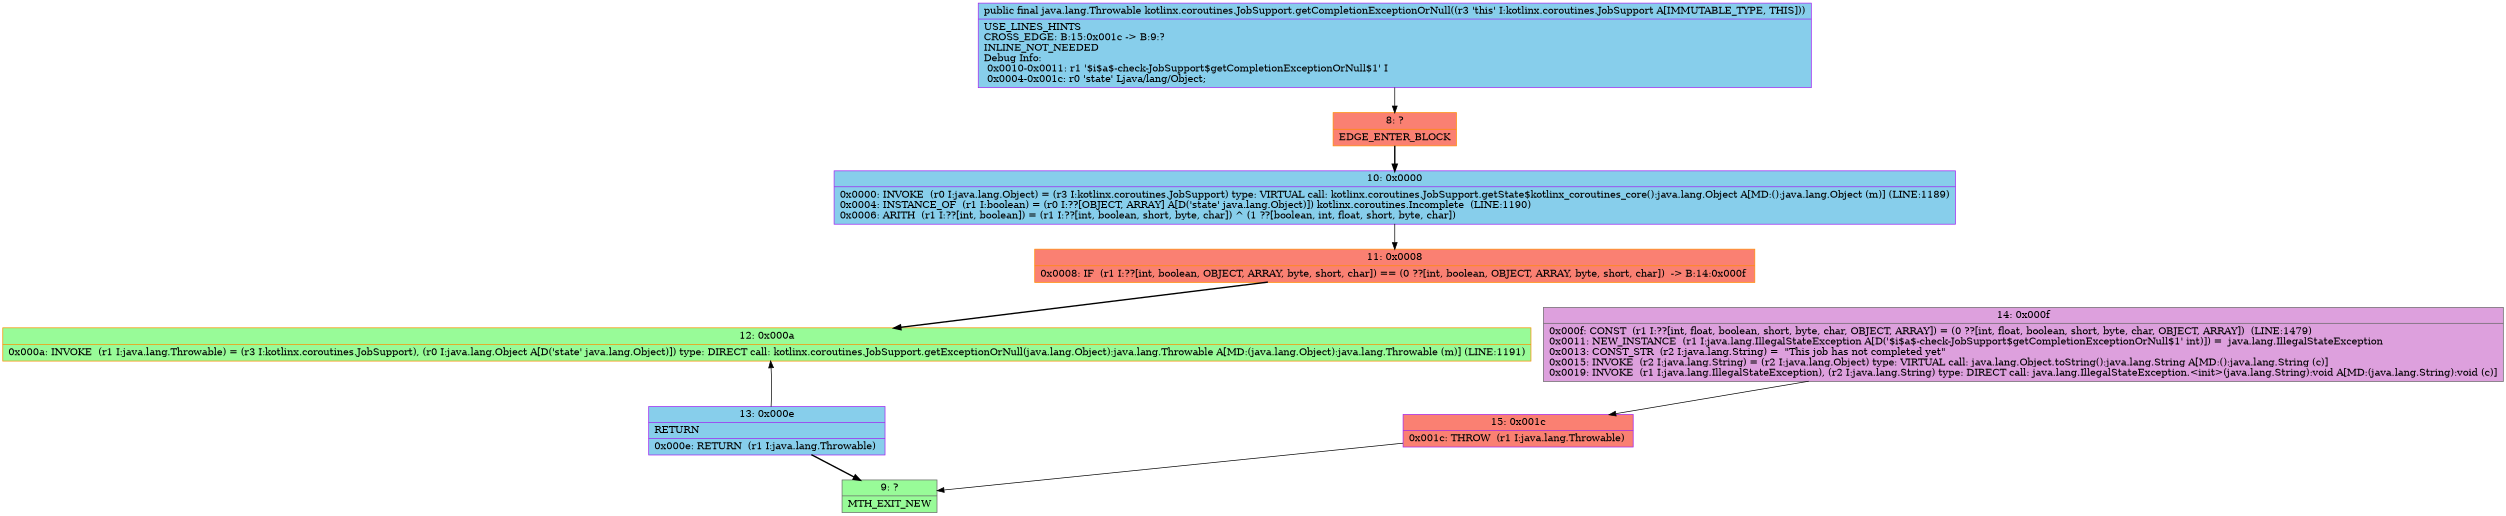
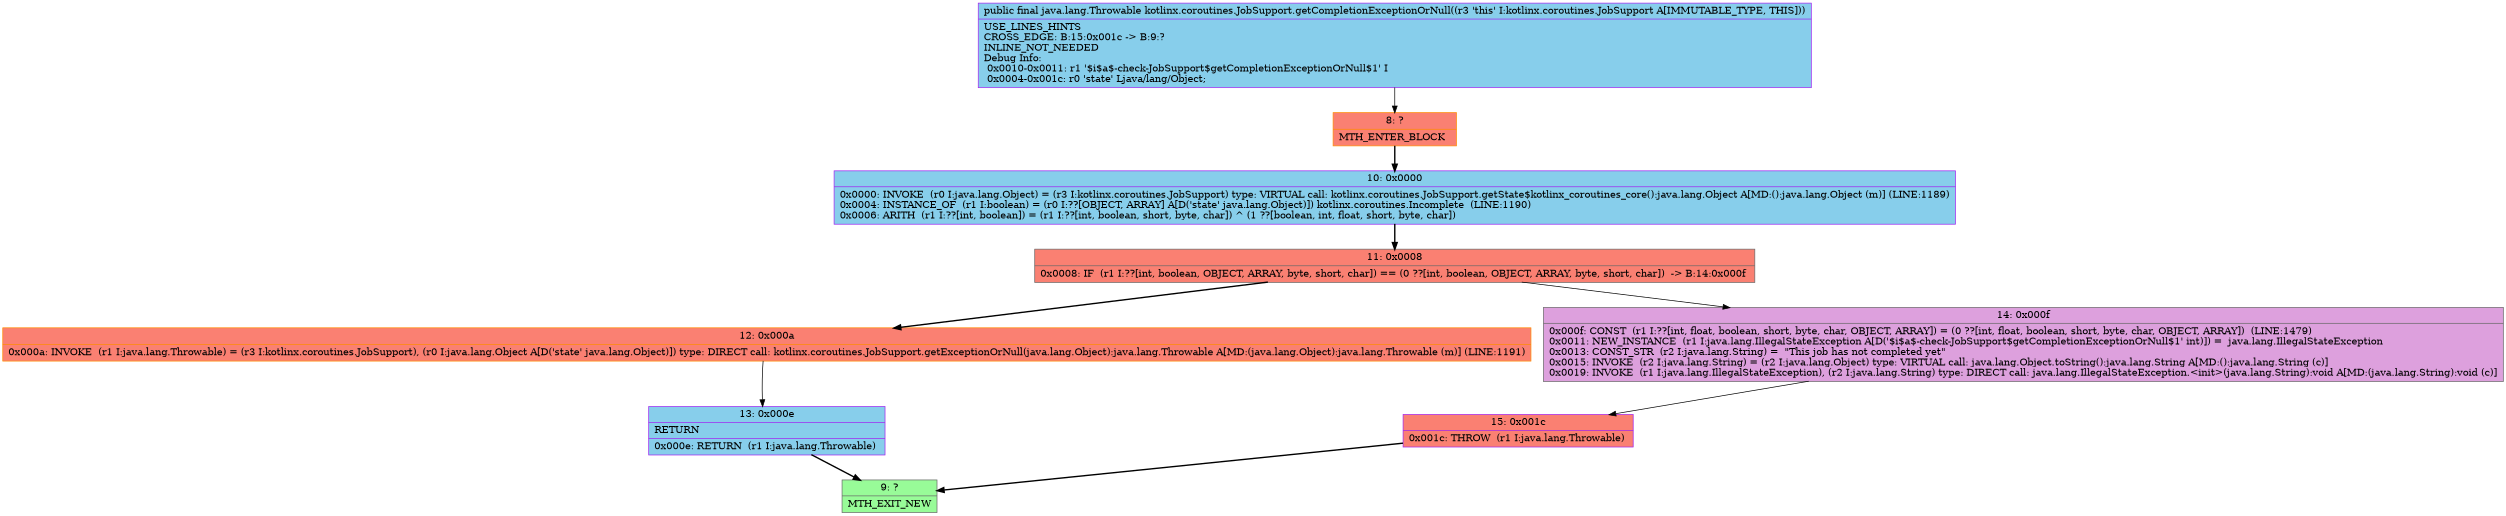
node "8: ?": text "EDGE_ENTER_BLOCK" -> "MTH_ENTER_BLOCK"
edge "10: 0x0000" -> "11: 0x0008": style solid -> bold
node "11: 0x0008": color darkorange -> gray40
edge "11: 0x0008" -> "14: 0x000f": added
node "12: 0x000a": fillcolor palegreen -> salmon
edge "13: 0x000e" -> "12: 0x000a": reversed
edge "15: 0x001c" -> "9: ?": style solid -> bold
